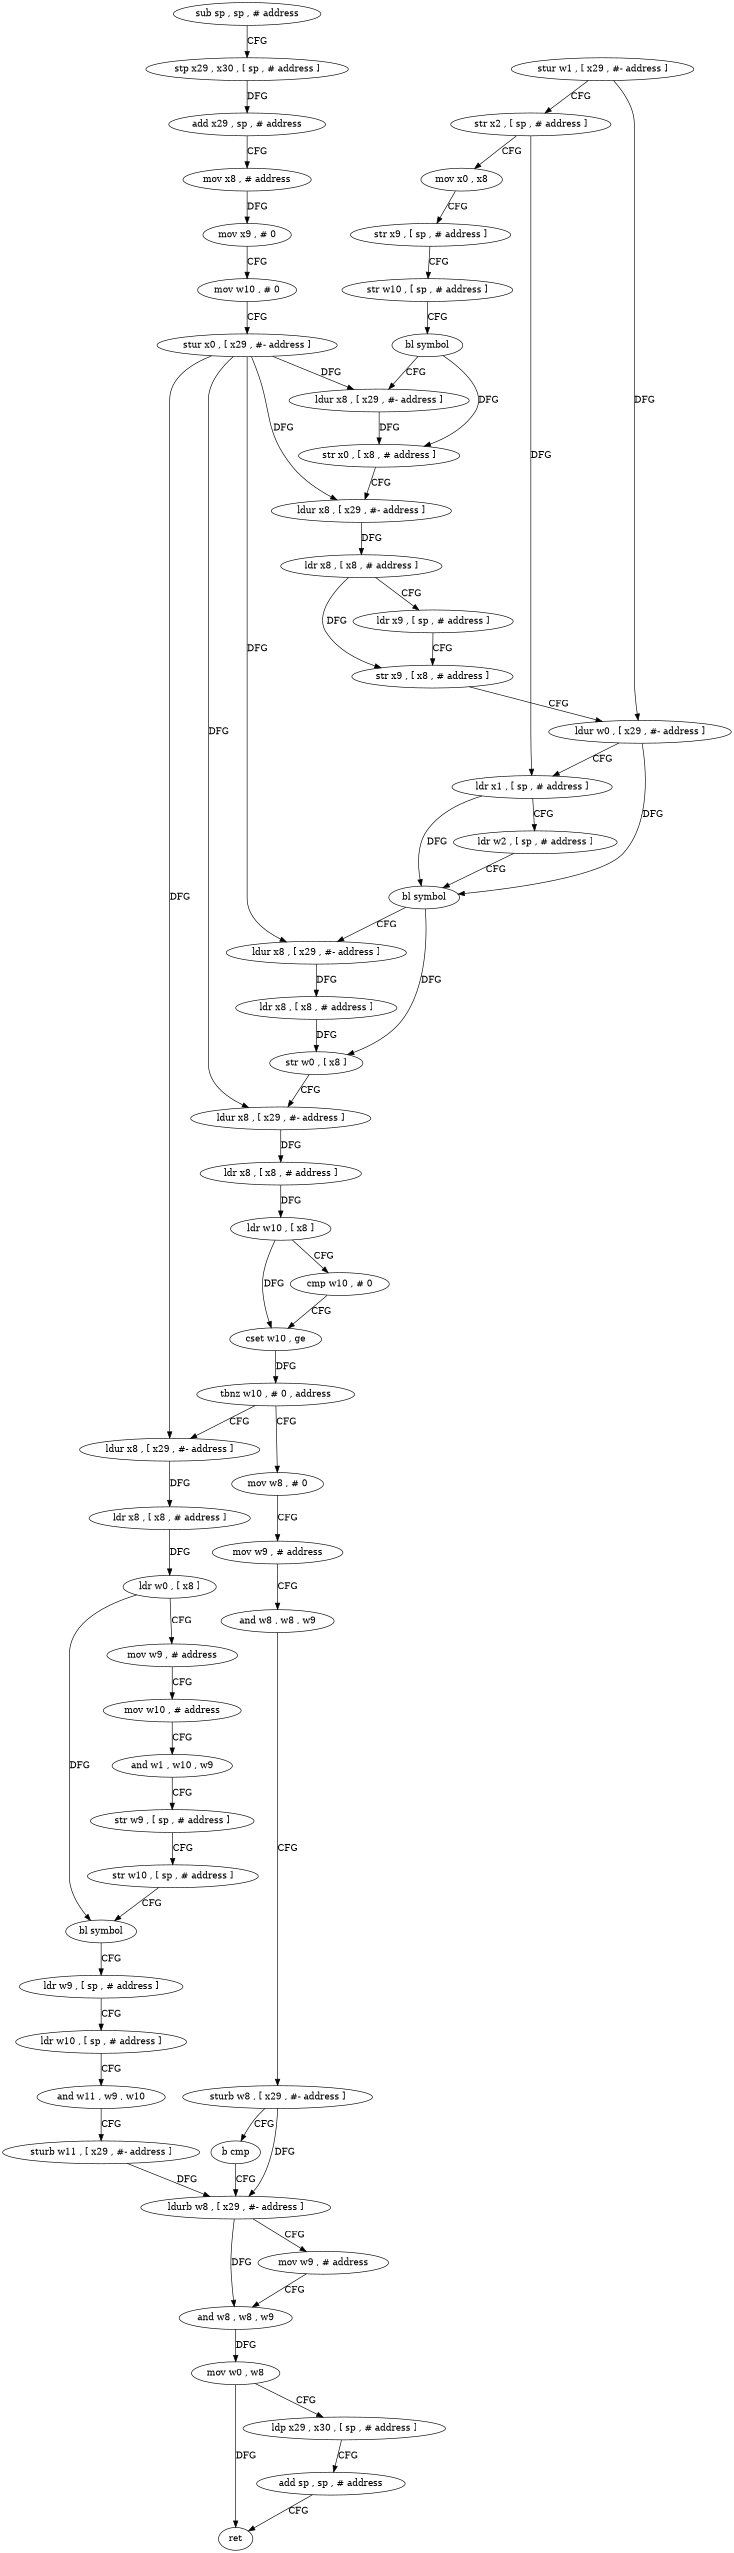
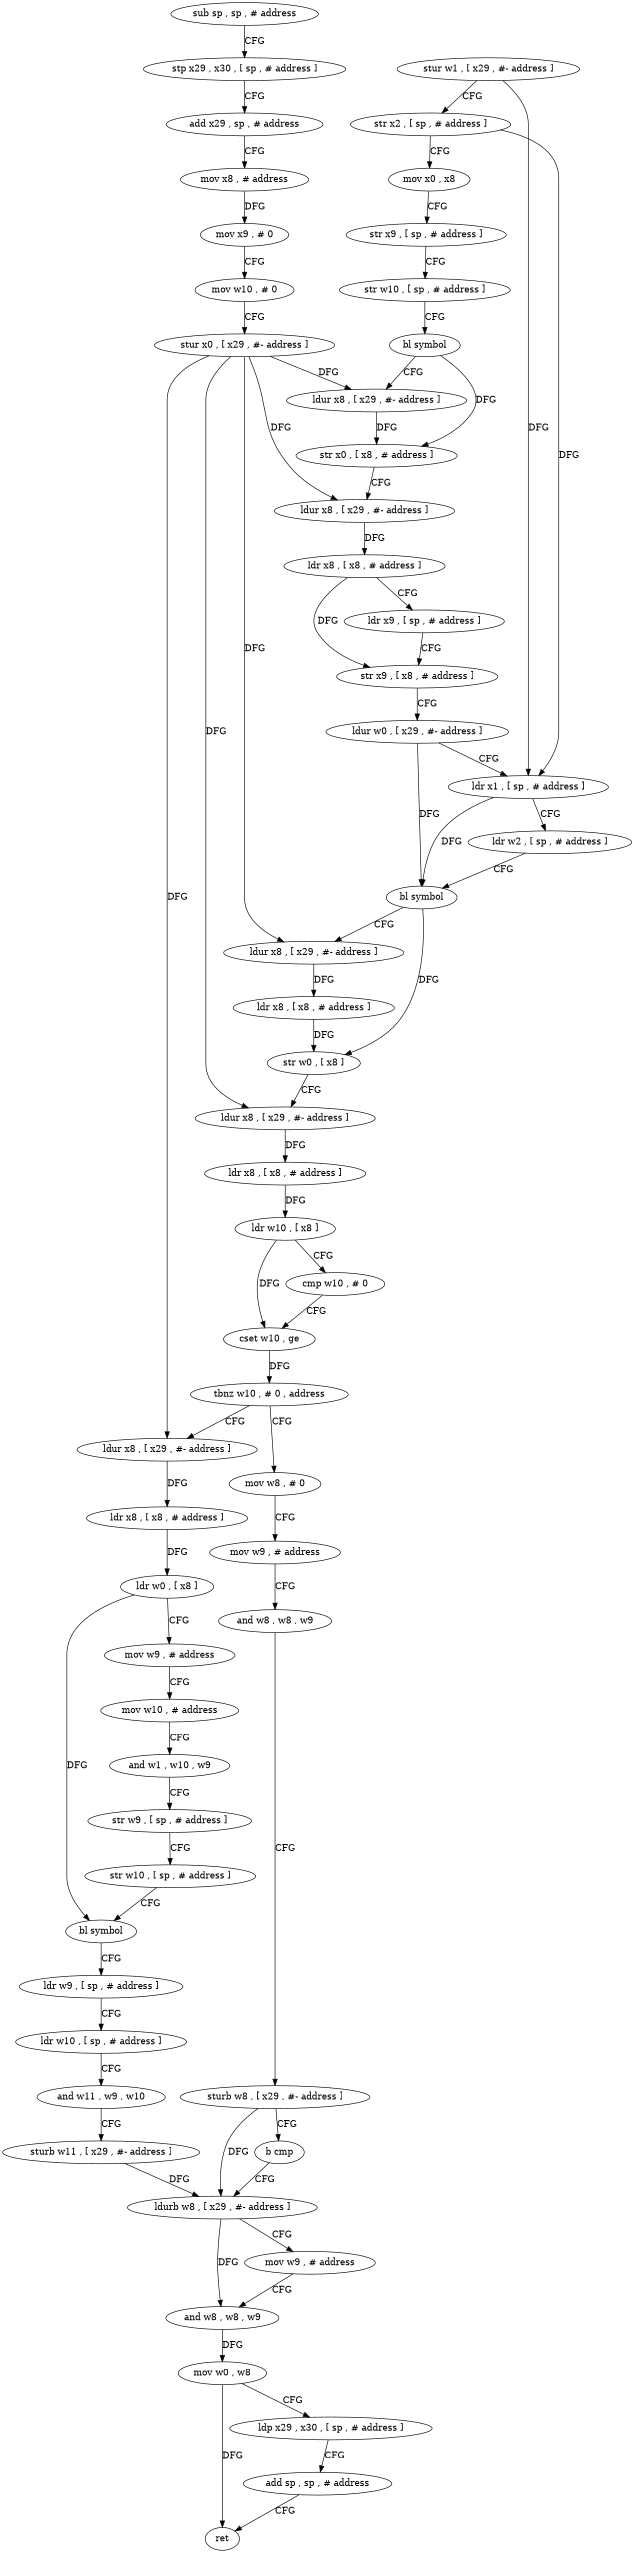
edge "stp x29 , x30 , [ sp , # address ]" -> "add x29 , sp , # address": label "DFG" -> "CFG"
edge "stur w1 , [ x29 , #- address ]" -> "ldur w0 , [ x29 , #- address ]": now "stur w1 , [ x29 , #- address ]" -> "ldr x1 , [ sp , # address ]"
